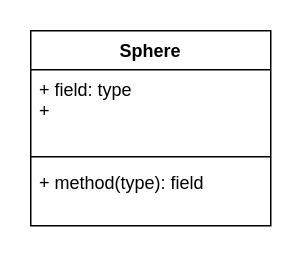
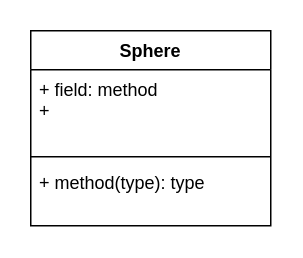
node "+ field: type +": label "+ field: type +" -> "+ field: method +"
node "+ method(type): field": label "+ method(type): field" -> "+ method(type): type"
